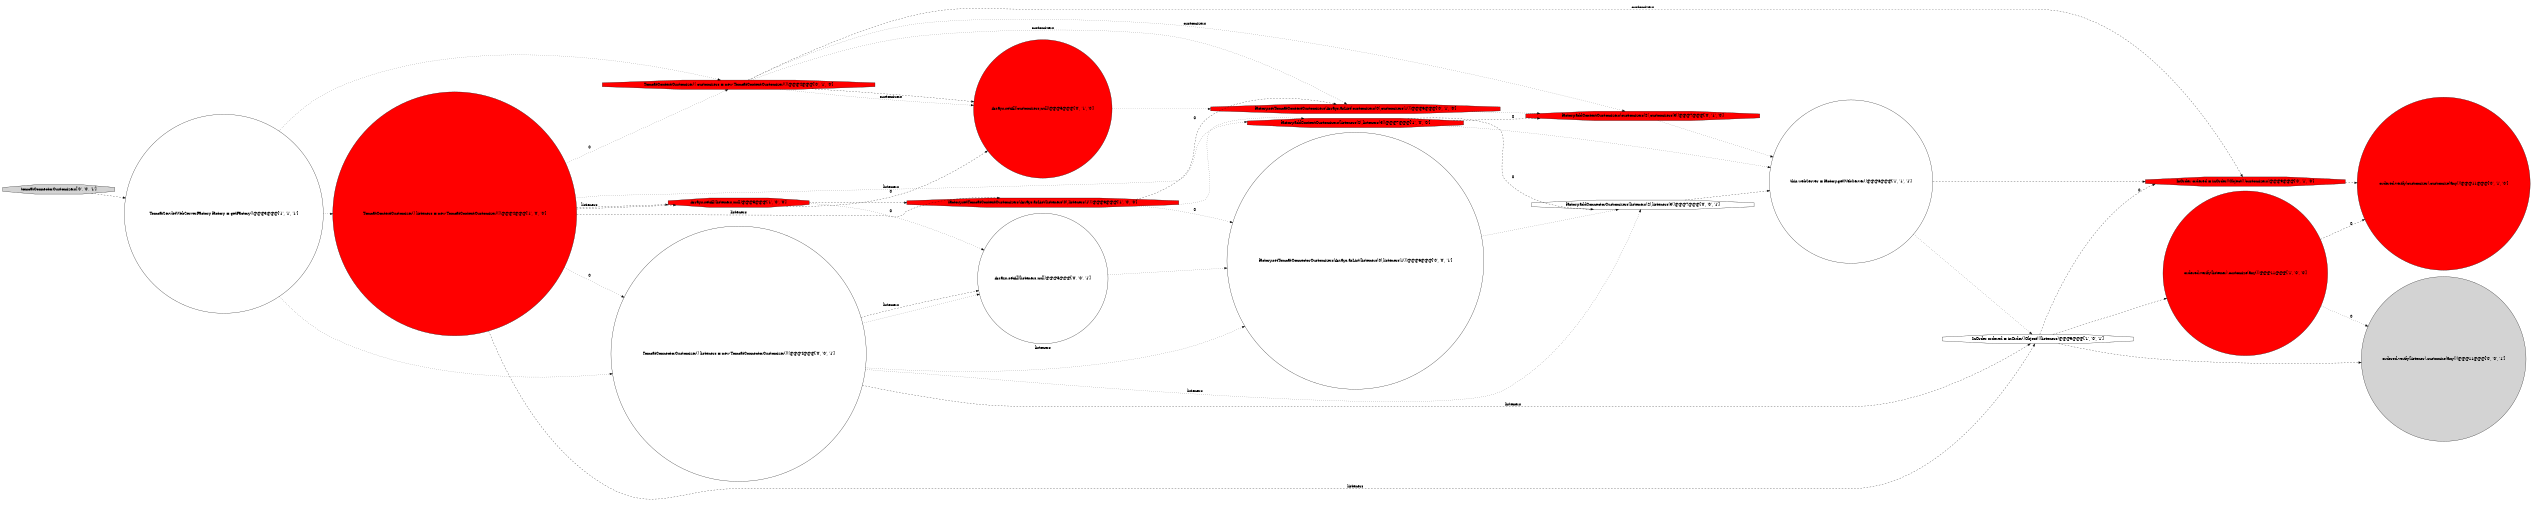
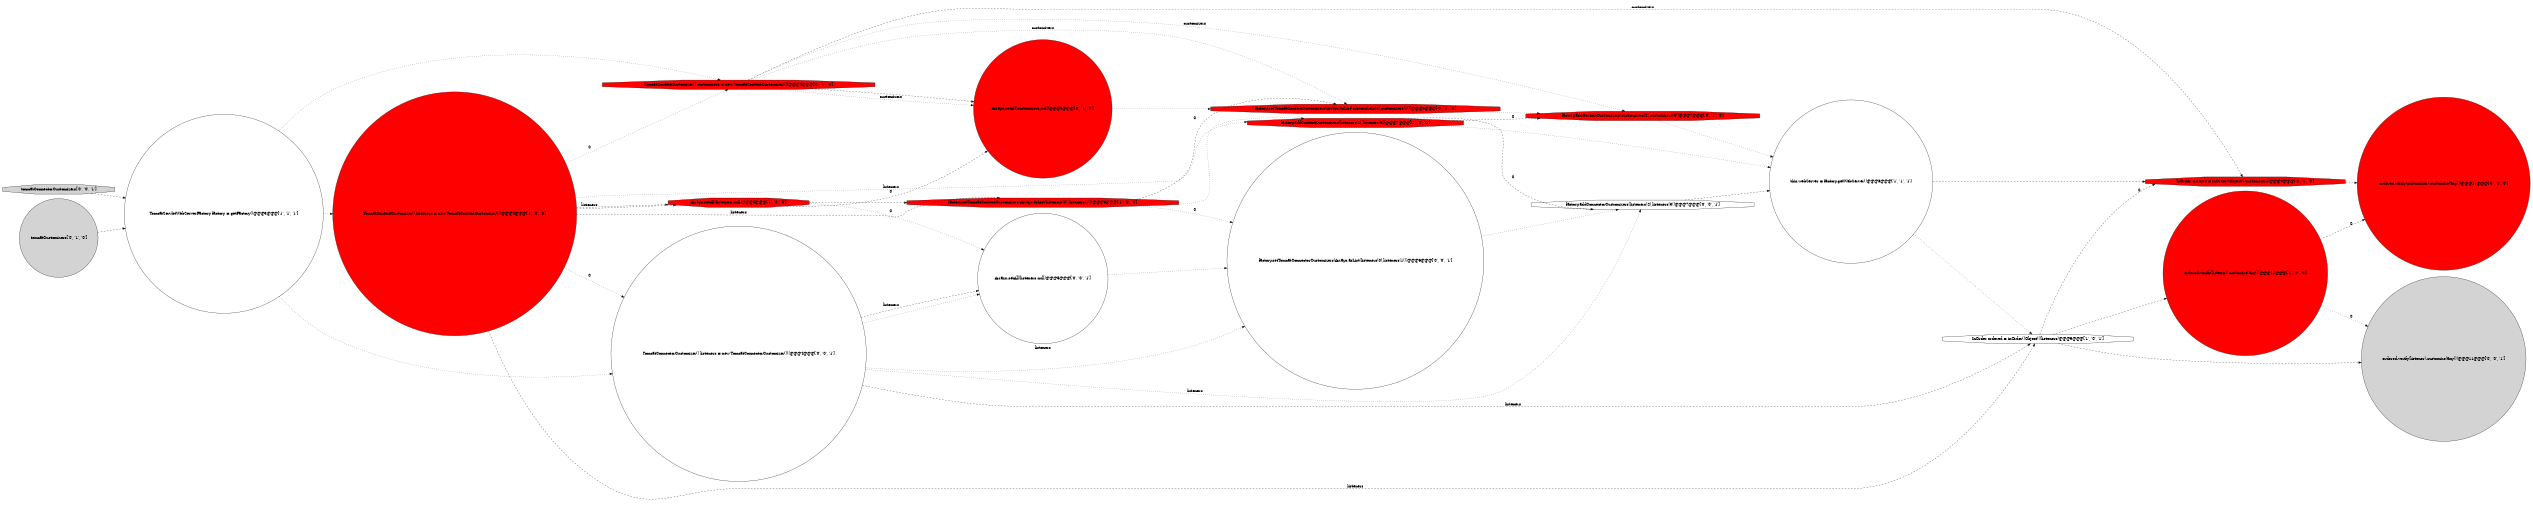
node "tomcatCustomizers['0', '1', '0']": added
